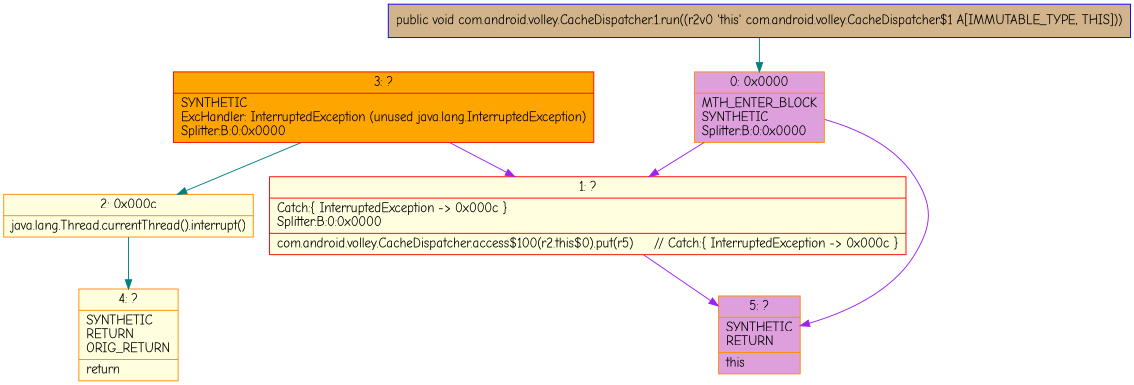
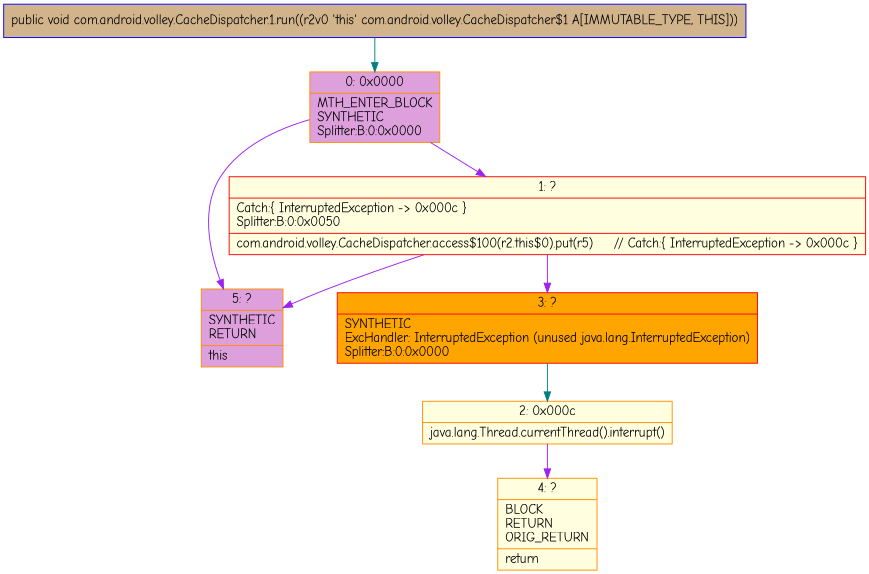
edge "3: ?" -> "1: ?": reversed
node "1: ?": text "Splitter:B:0:0x0000" -> "Splitter:B:0:0x0050"
edge "2: 0x000c" -> "4: ?": color teal -> purple
node "4: ?": text "SYNTHETIC" -> "BLOCK"
